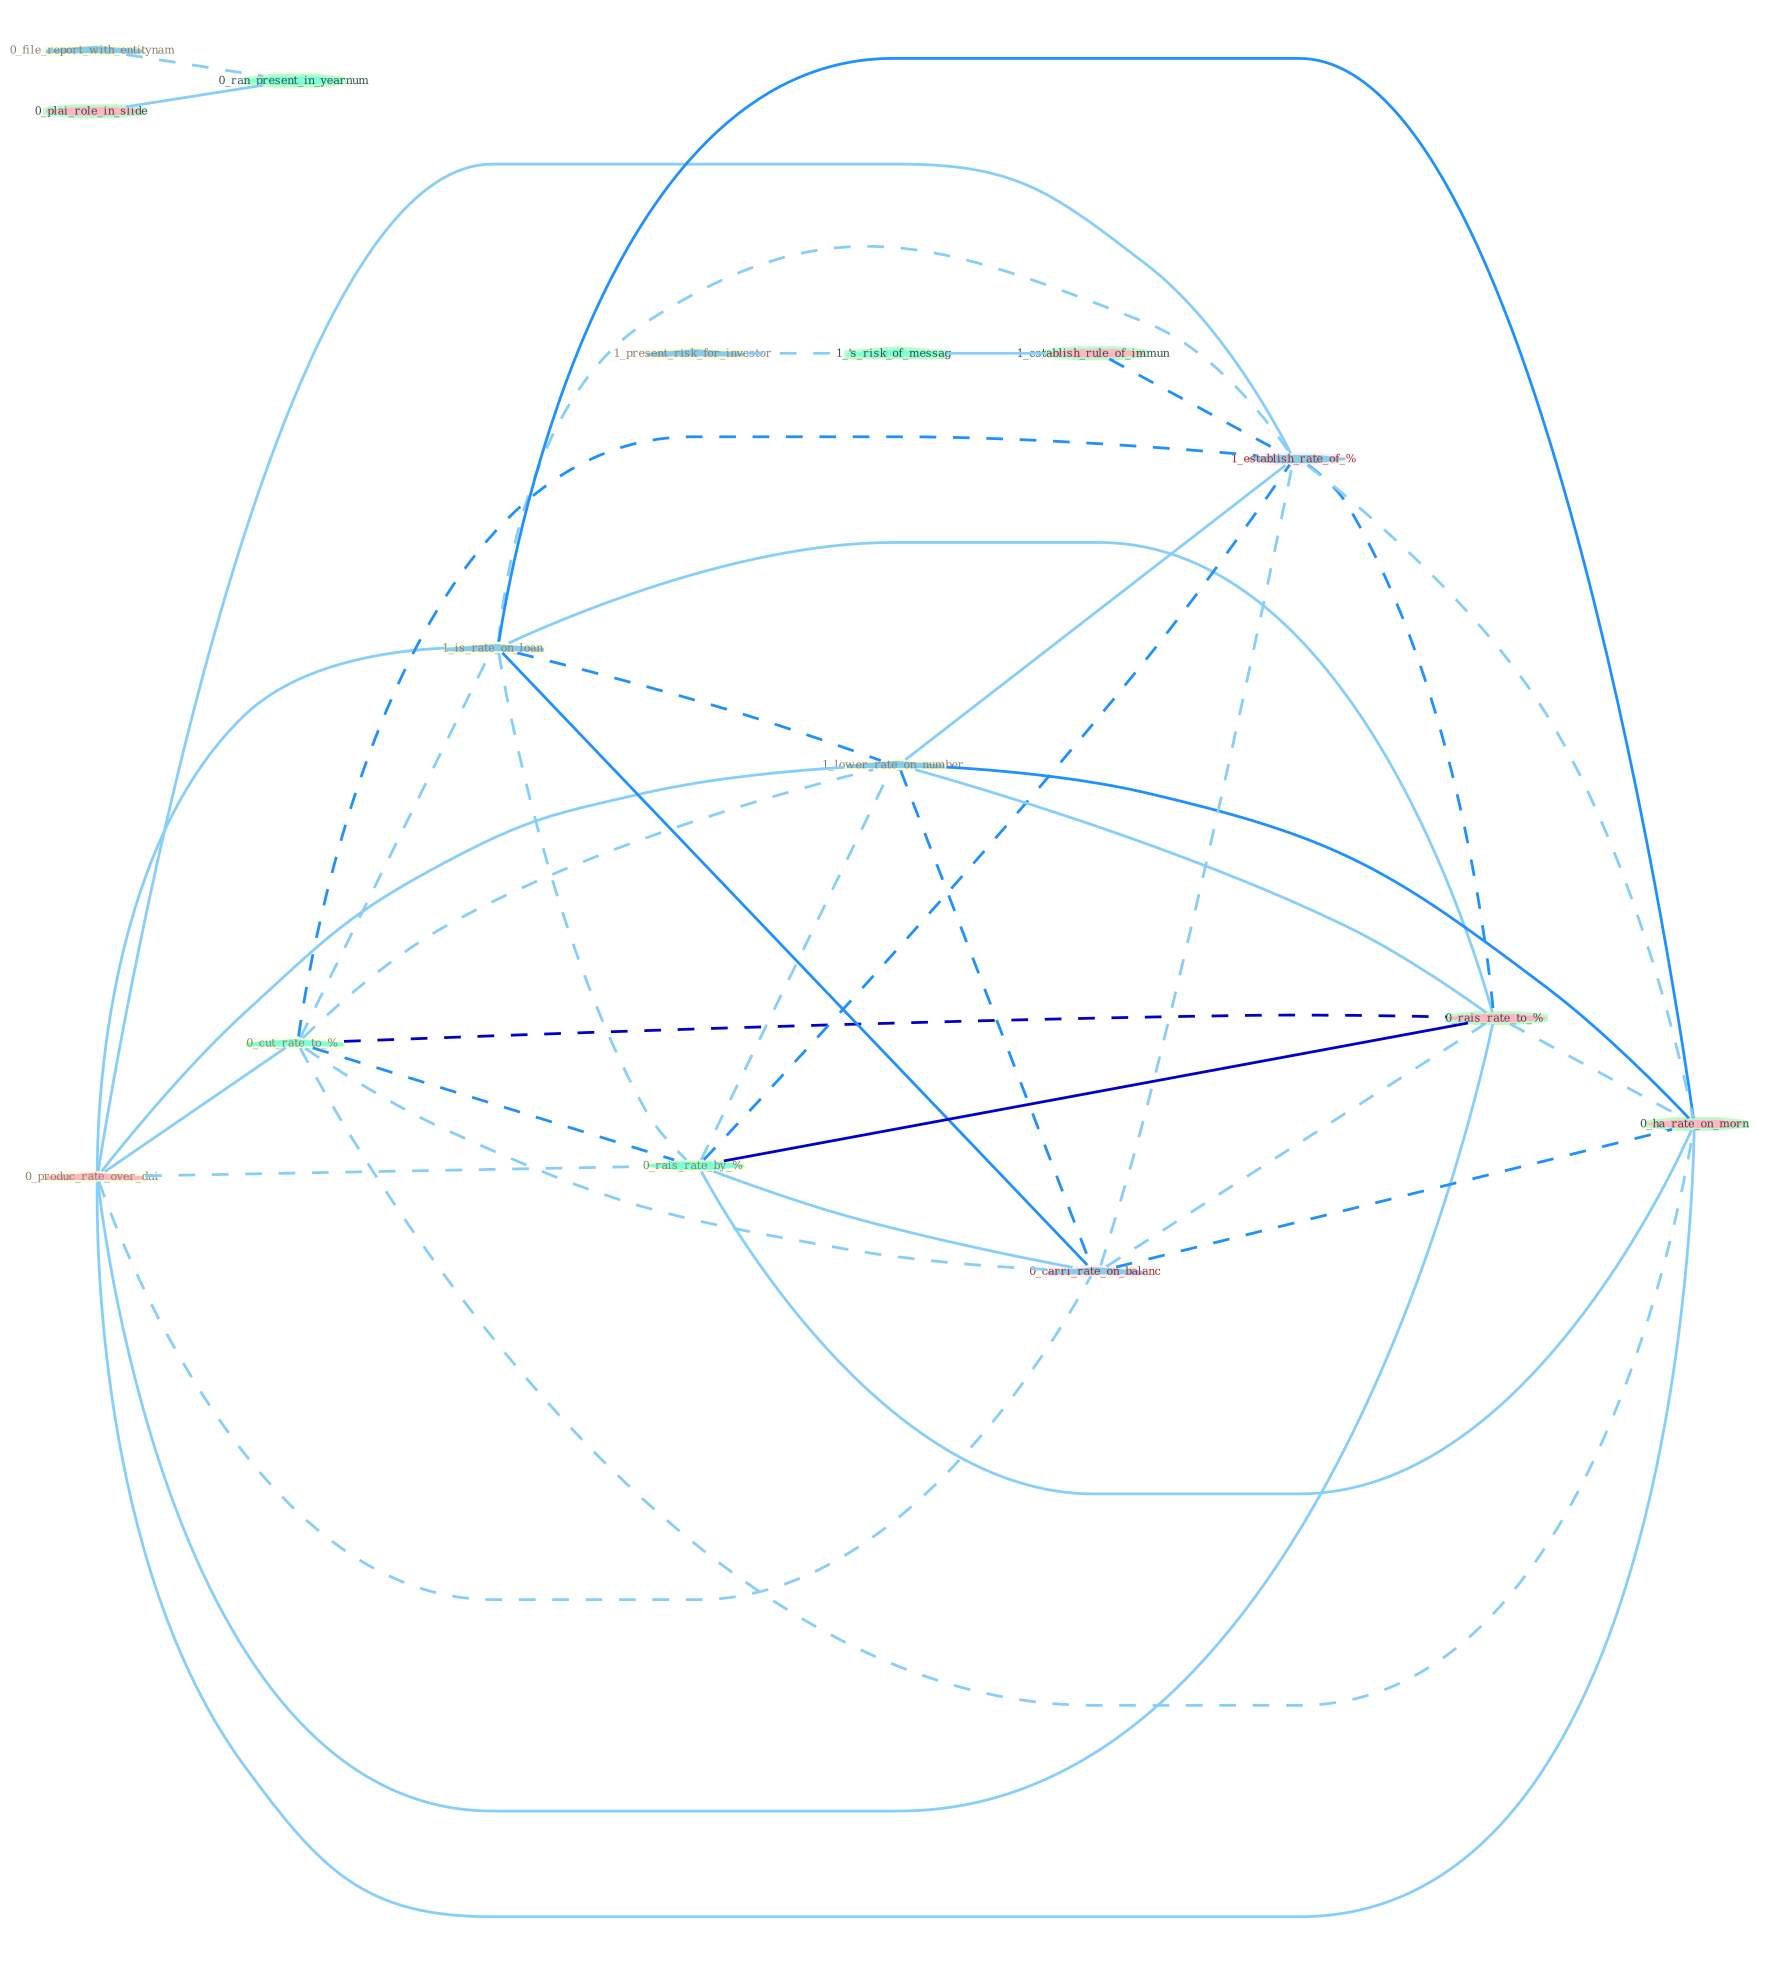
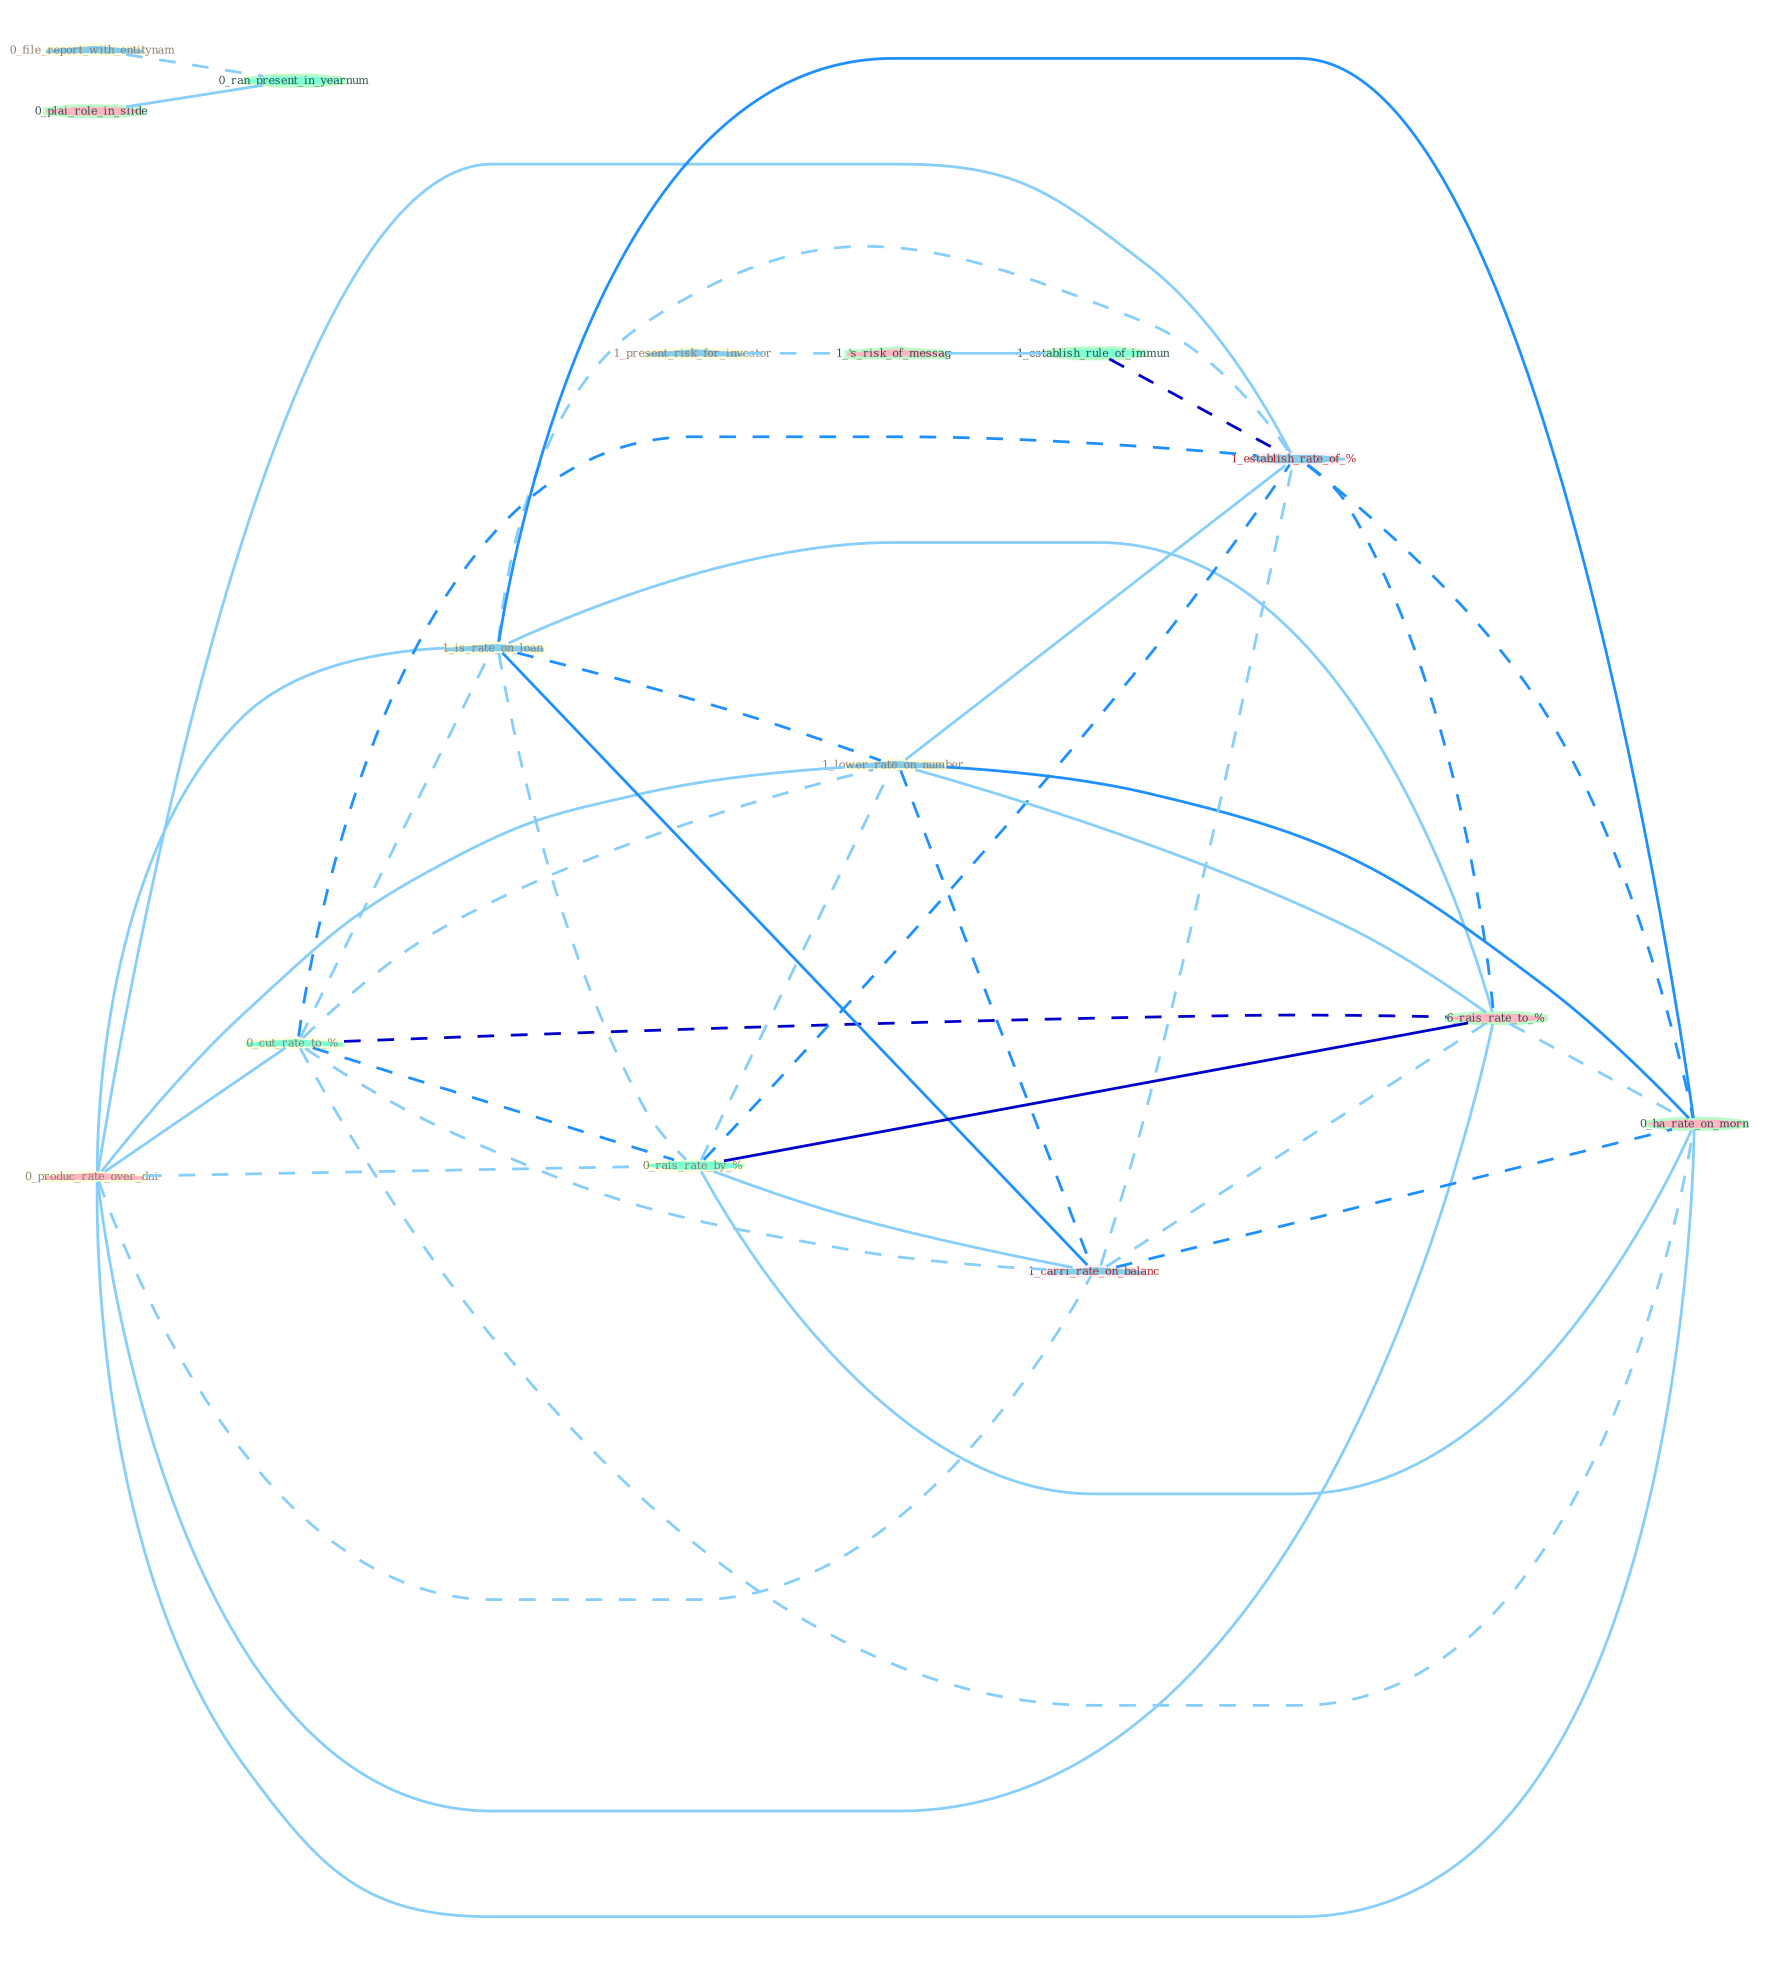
node "1_'s_risk_of_messag": fillcolor aquamarine -> lightpink
node "1_establish_rule_of_immun": fillcolor lightpink -> aquamarine
edge "1_establish_rule_of_immun" -- "1_establish_rate_of_%": color #1e90ff -> #0000cd
edge "1_establish_rate_of_%" -- "0_ha_rate_on_morn": color #87cefa -> #1e90ff
node "0_rais_rate_to_%": label "0_rais_rate_to_%" -> "6_rais_rate_to_%"
node "0_carri_rate_on_balanc": label "0_carri_rate_on_balanc" -> "1_carri_rate_on_balanc"
